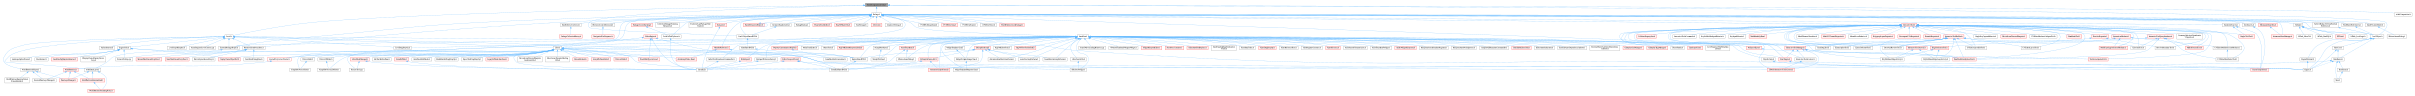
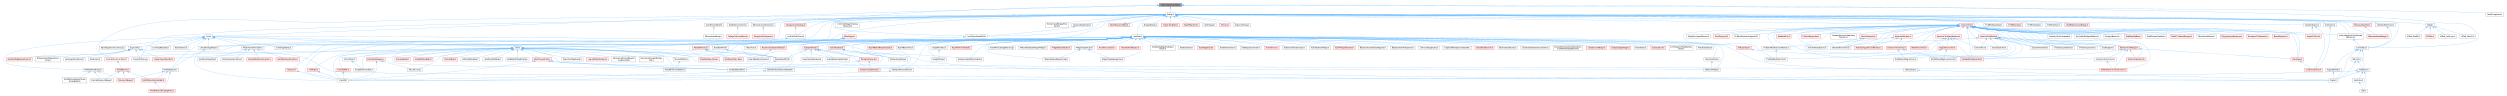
edge "CubeGridTool.h" -> "InteractiveTool.h": now "ArchiveReplaceOrClearExternal References.h" -> "InteractiveTool.h"
node "MovieSceneDirectorBlueprint.h": label "MovieSceneDirectorBlueprint.h" -> "TexelDensityOp.h"
node "CollectionDragDropOp.h": added
node "ExternalObjectAndActorDependency Gatherer.h": label "ExternalObjectAndActorDependency Gatherer.h" -> "ExternalObjectAndActorDependency KeyAsModifierInputBehavior.h"
edge "WidgetTemplateBlueprintClass.h" -> "WidgetTemplateImageClass.h": now "WidgetTemplateBlueprintClass.h" -> "WidgetTemplateClass.h"
